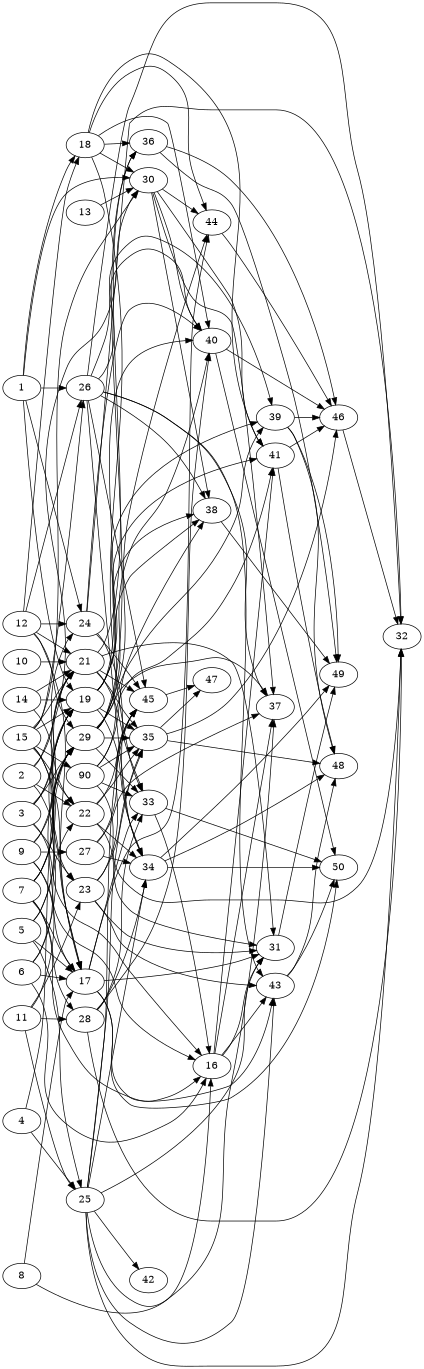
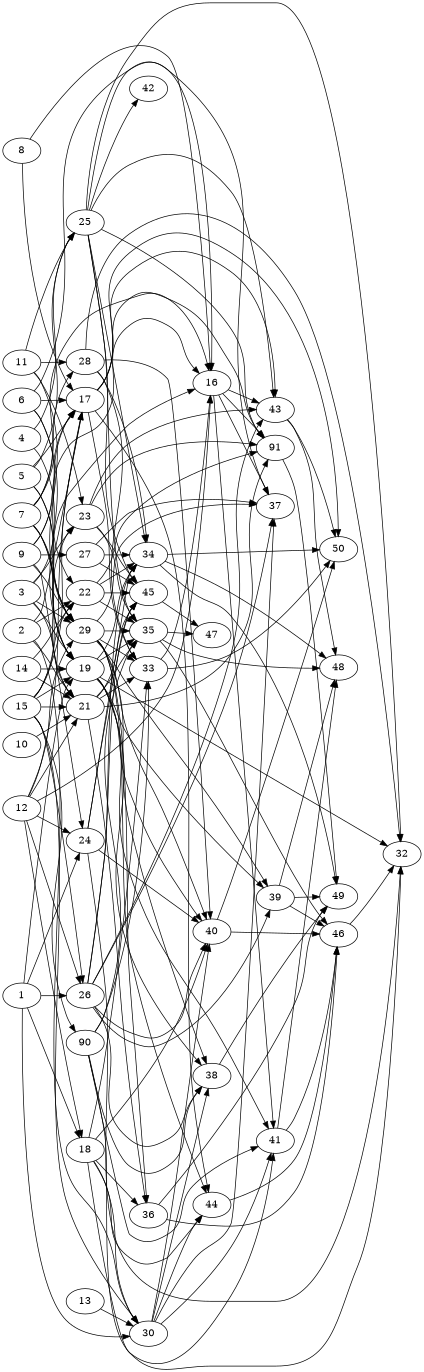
edge "26" -> "32": now "19" -> "32"
edge "12" -> "16": added
node "31": label "31" -> "91"
